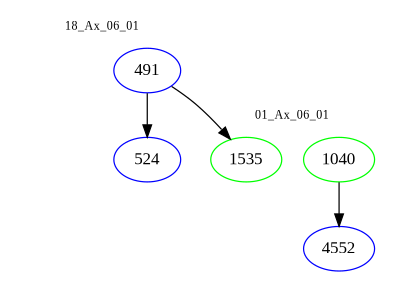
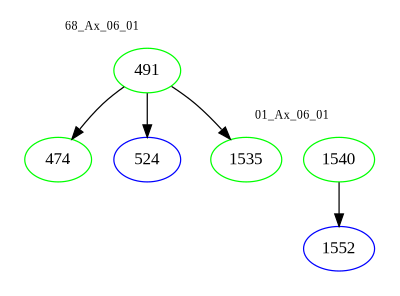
cluster "18_Ax_06_01": label "18_Ax_06_01" -> "68_Ax_06_01"
node "491": color blue -> green
node "474": added
node "1040": label "1040" -> "1540"
node "4552": label "4552" -> "1552"
